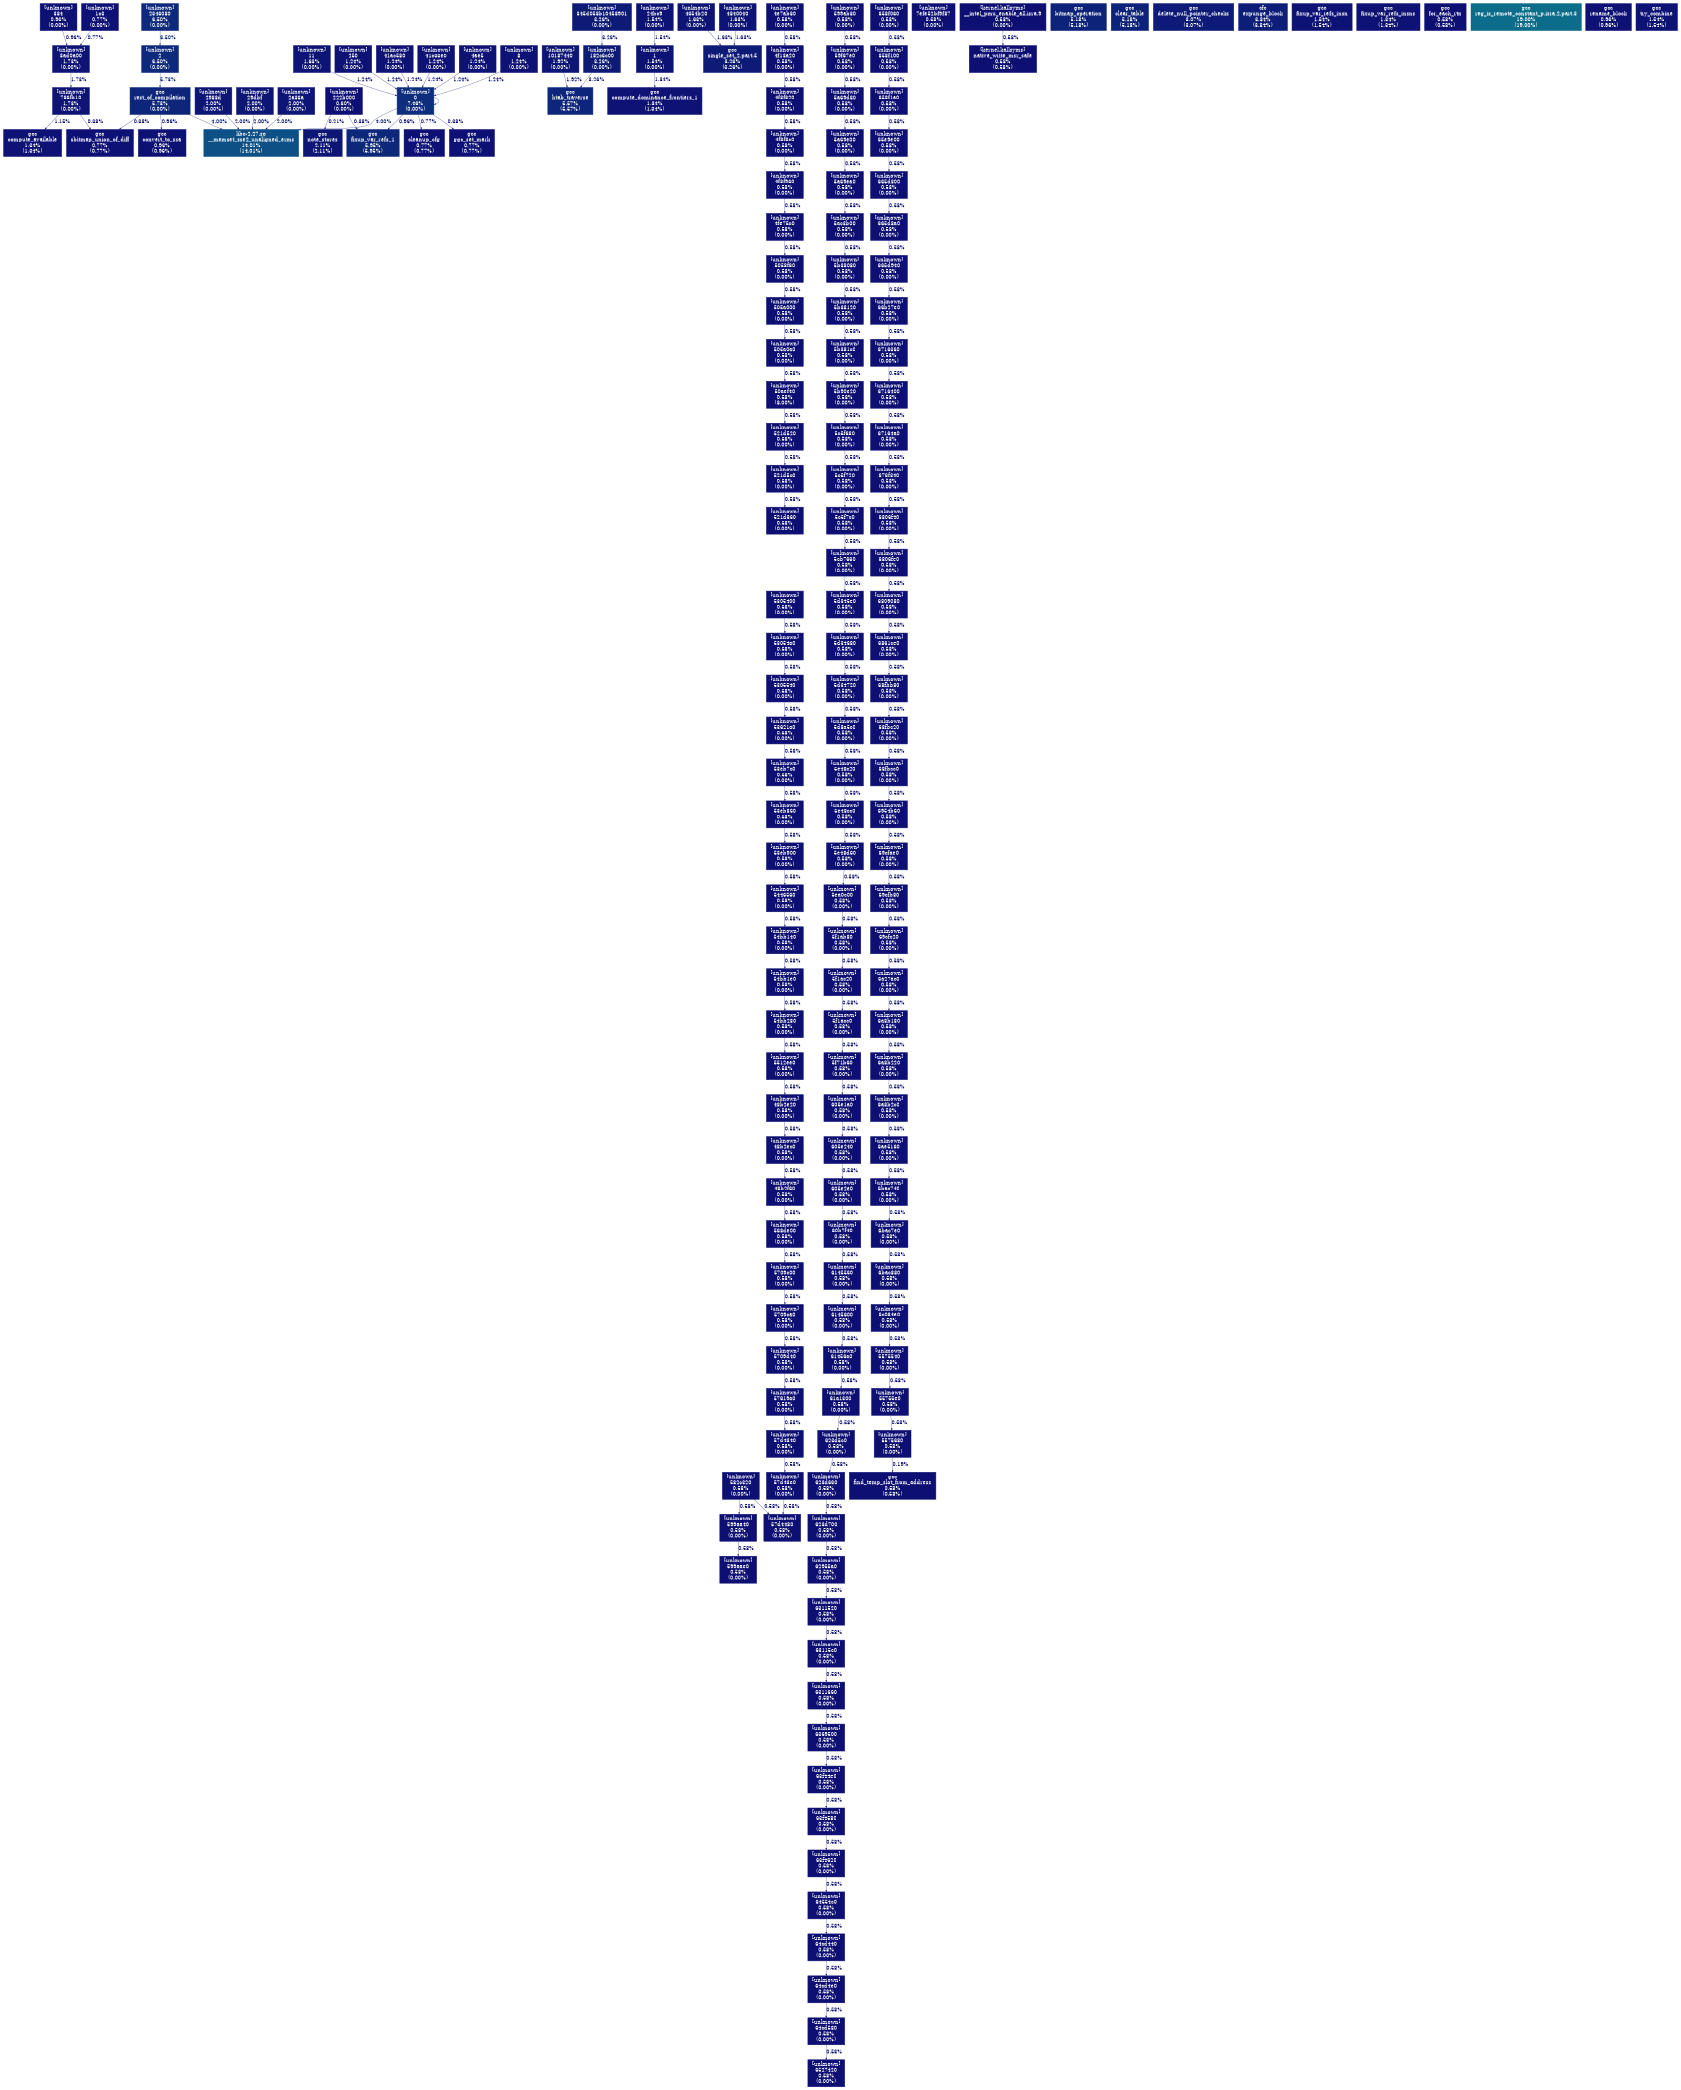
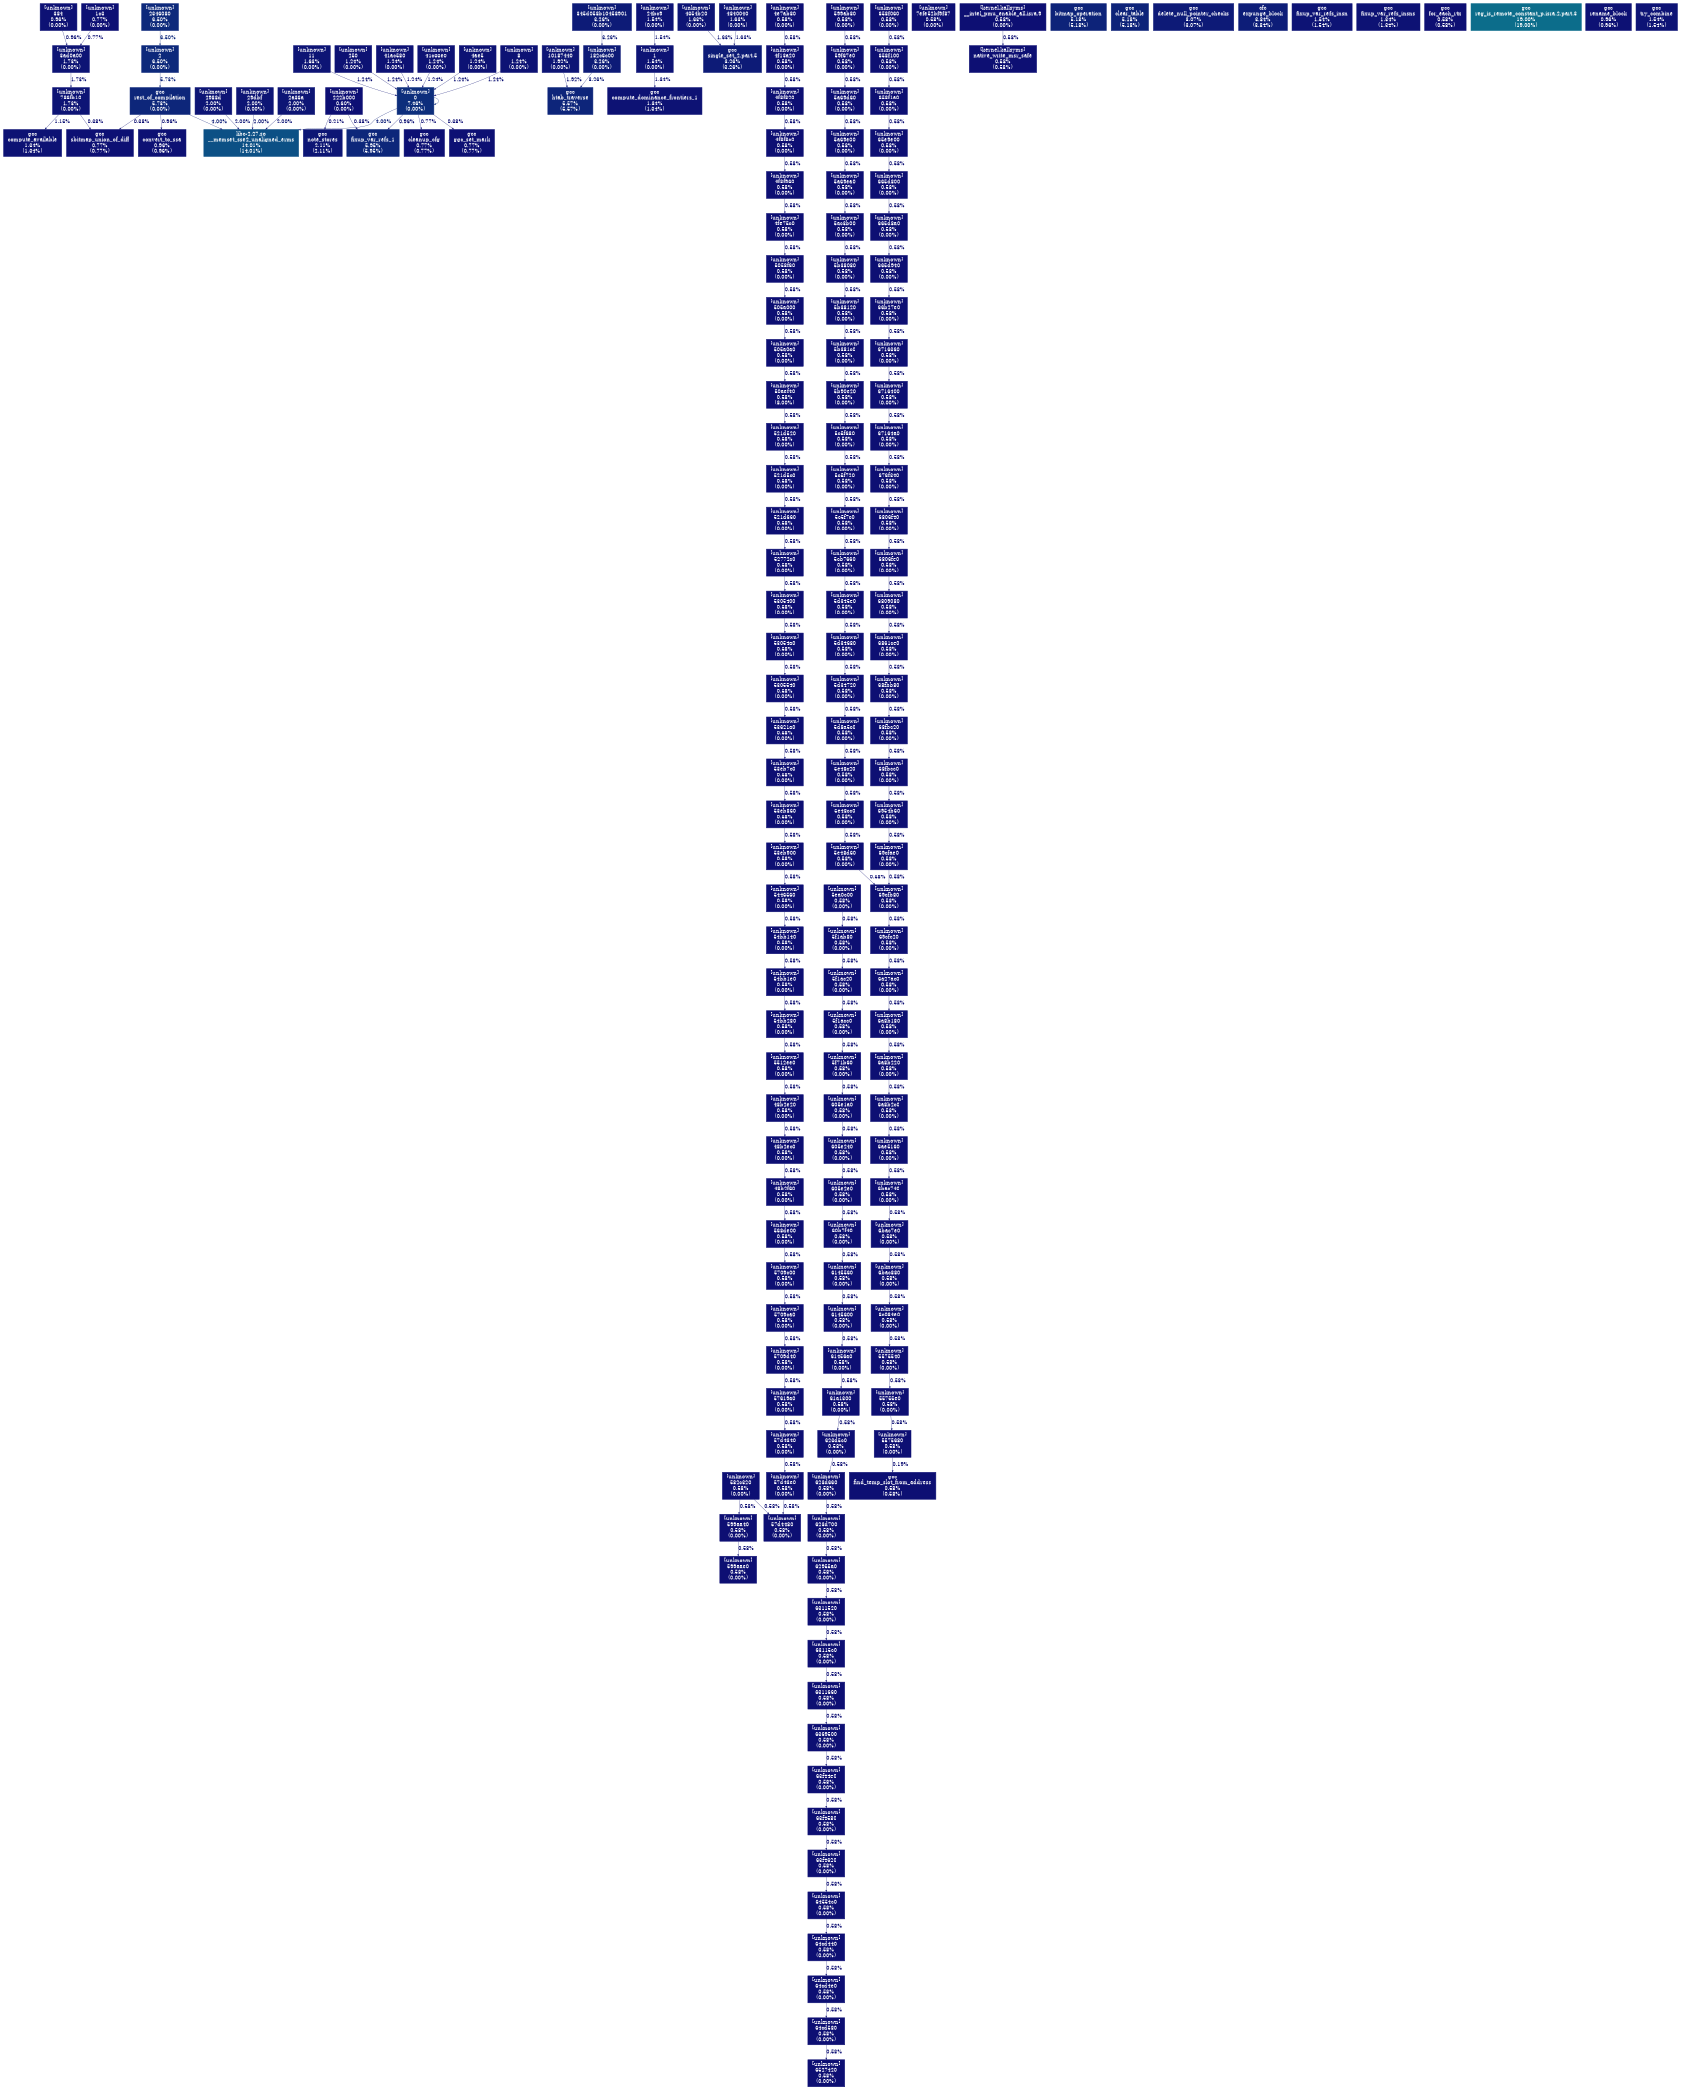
node "[unknown] 52772c0 0.58% (0.00%)": added
edge "[unknown] 5e48d60 0.58% (0.00%)" -> "[unknown] 5ea0c00 0.58% (0.00%)": now "[unknown] 5e48d60 0.58% (0.00%)" -> "[unknown] 69cfb80 0.58% (0.00%)"
